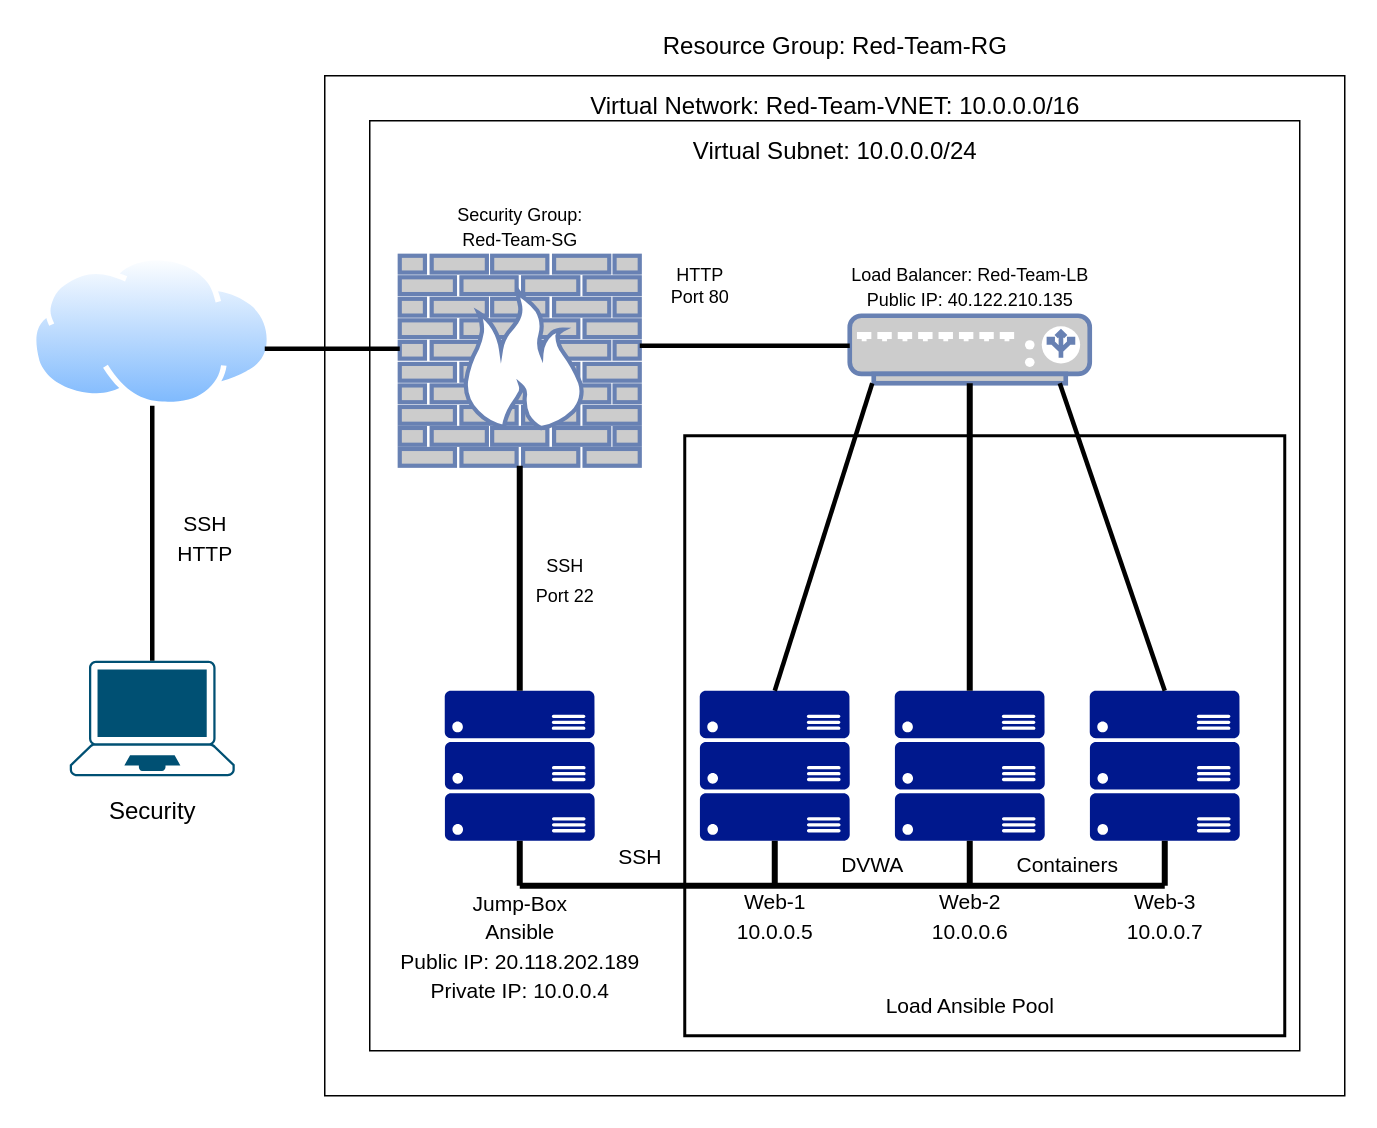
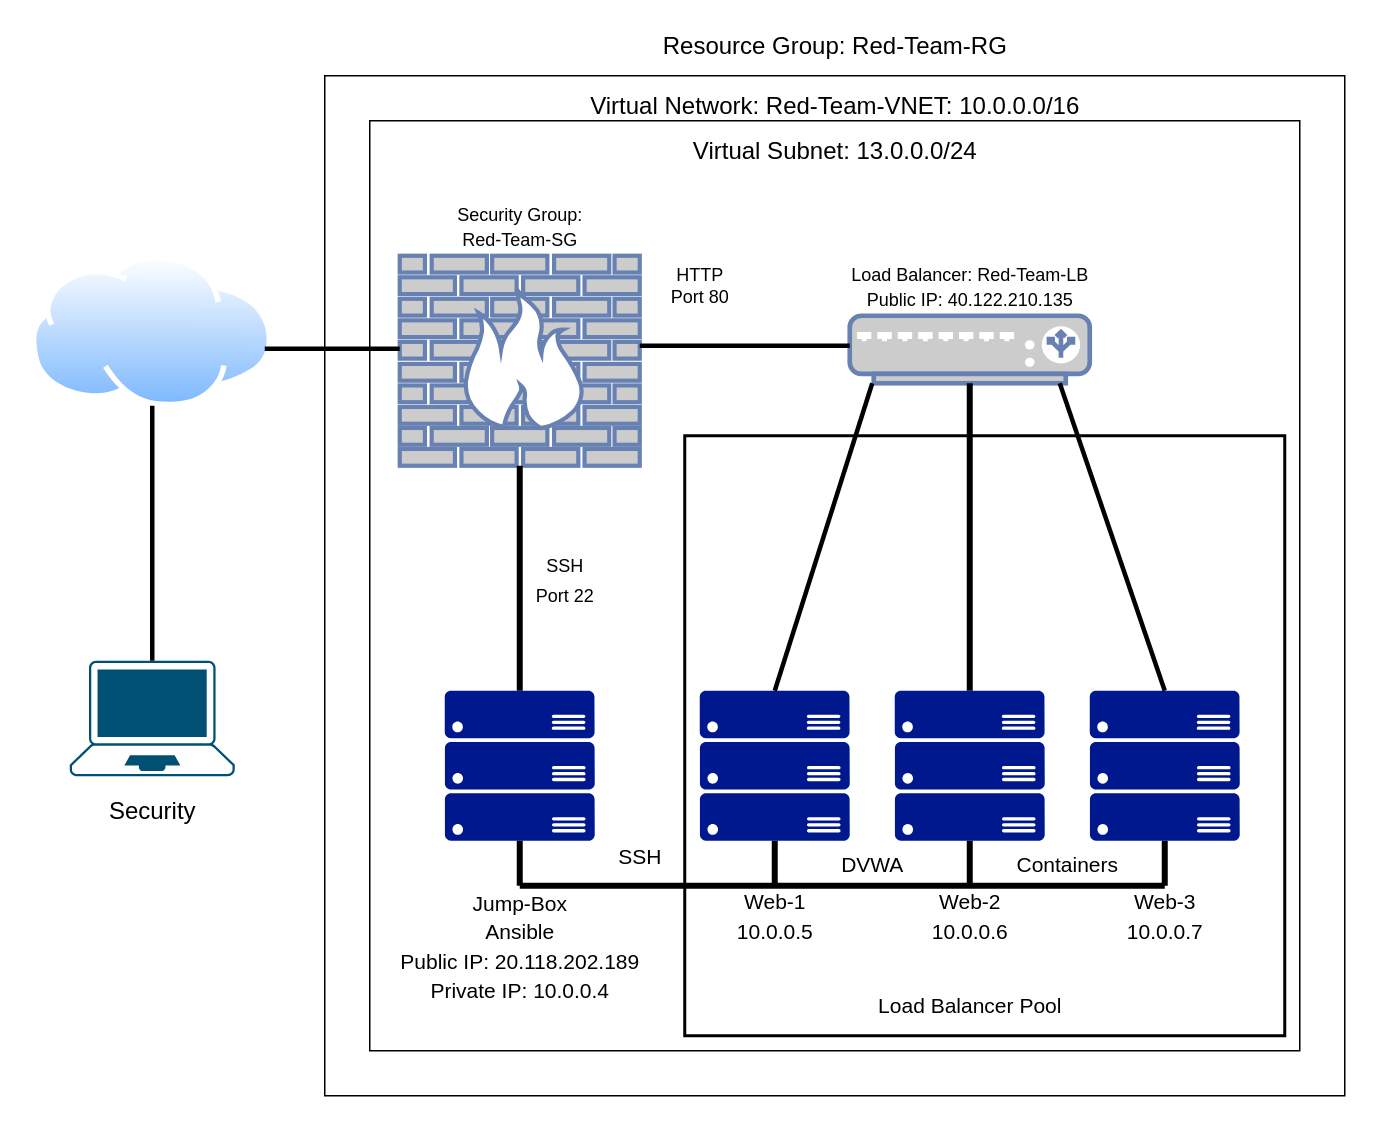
node "Virtual Subnet: 10.0.0.0/24": label "Virtual Subnet: 10.0.0.0/24" -> "Virtual Subnet: 13.0.0.0/24"
node "SSH HTTP": removed
node "Load Ansible Pool": label "Load Ansible Pool" -> "Load Balancer Pool"
